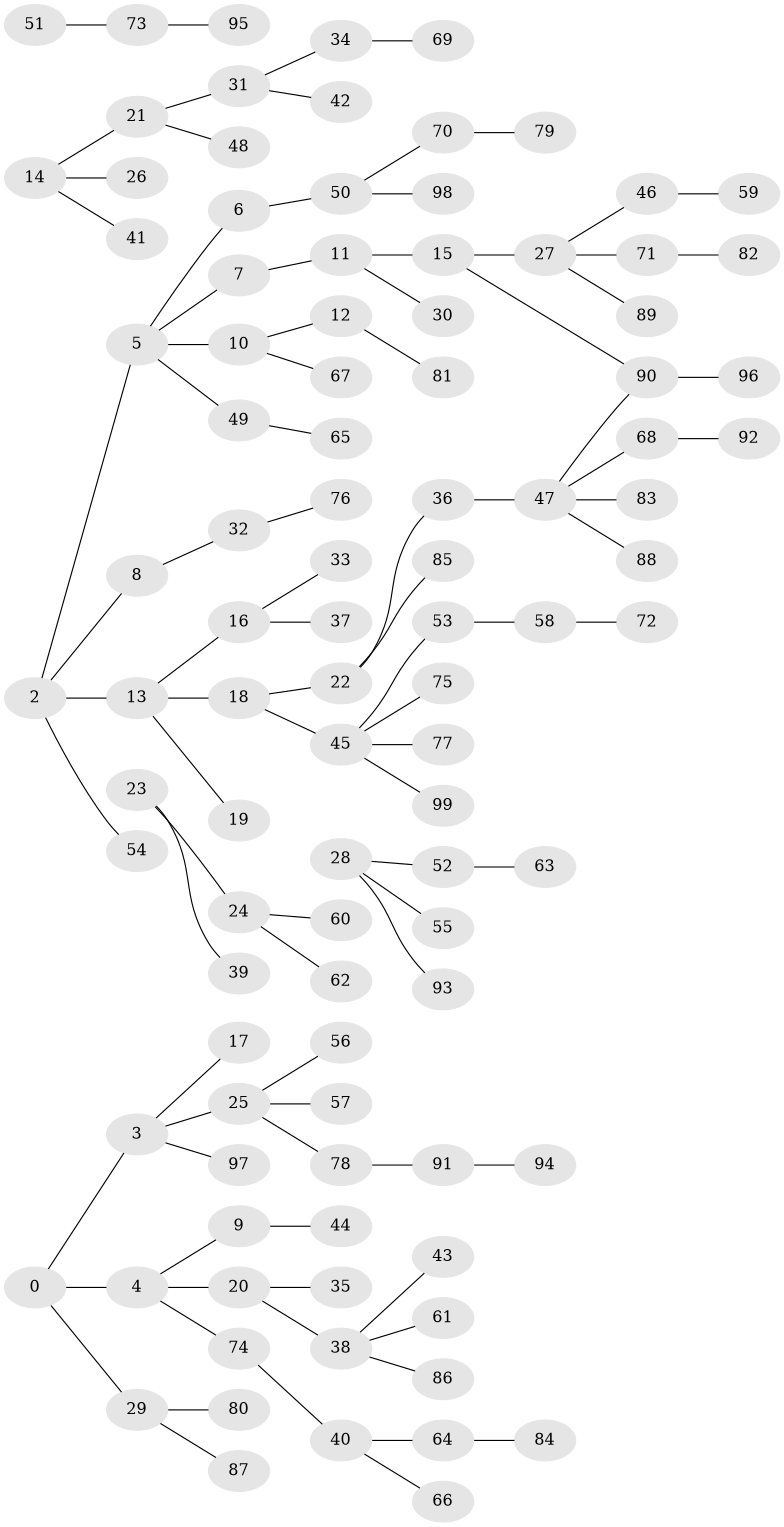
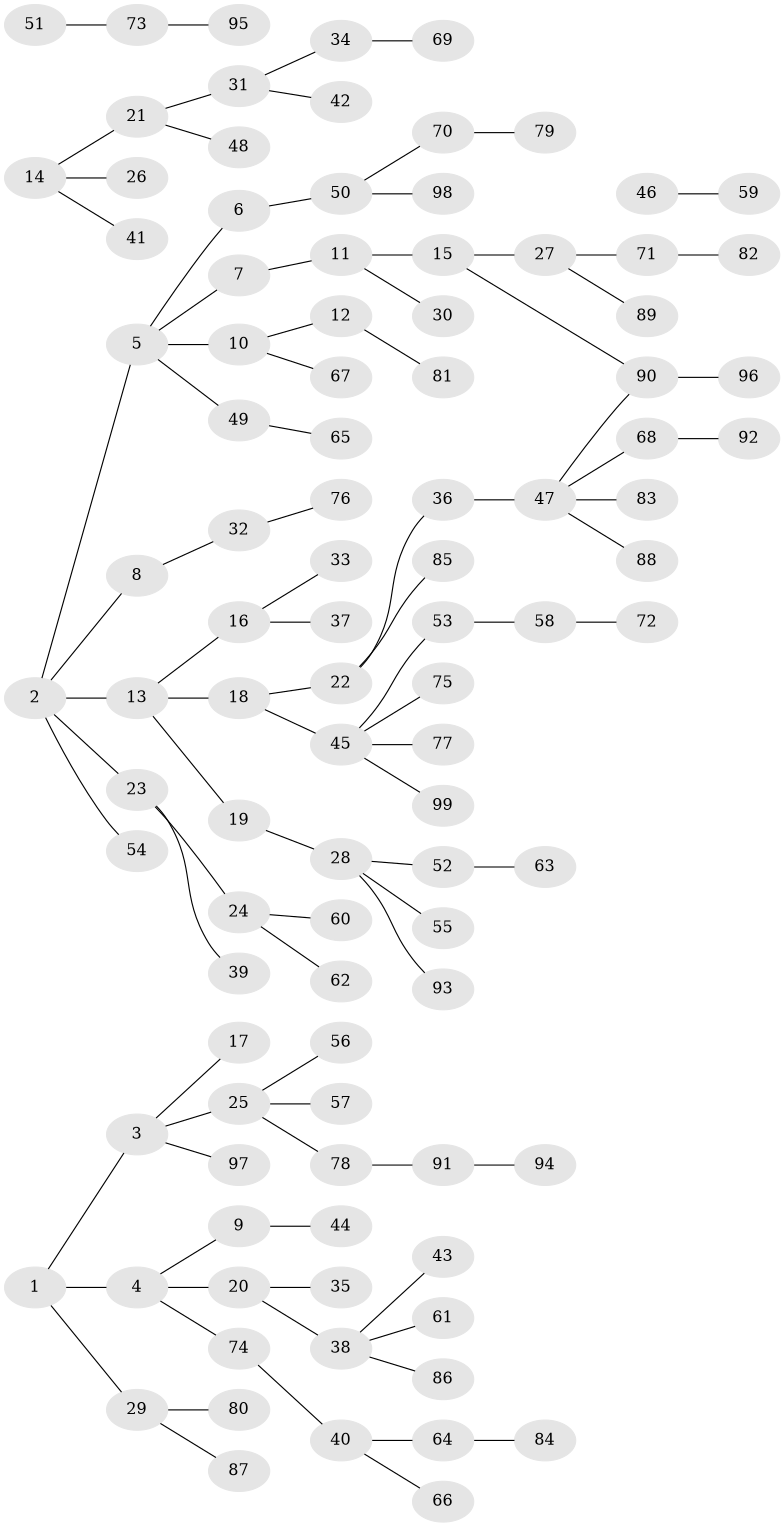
edge "46" -- "27": removed
edge "2" -- "23": added
edge "19" -- "28": added
node "0": label "0" -> "1"
